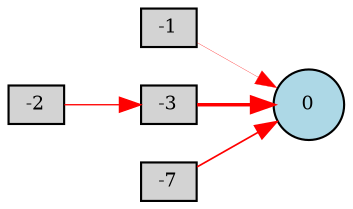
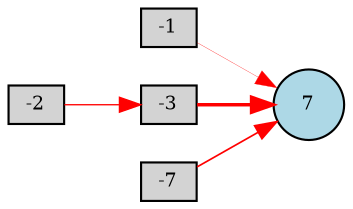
node "0": label "0" -> "7"
